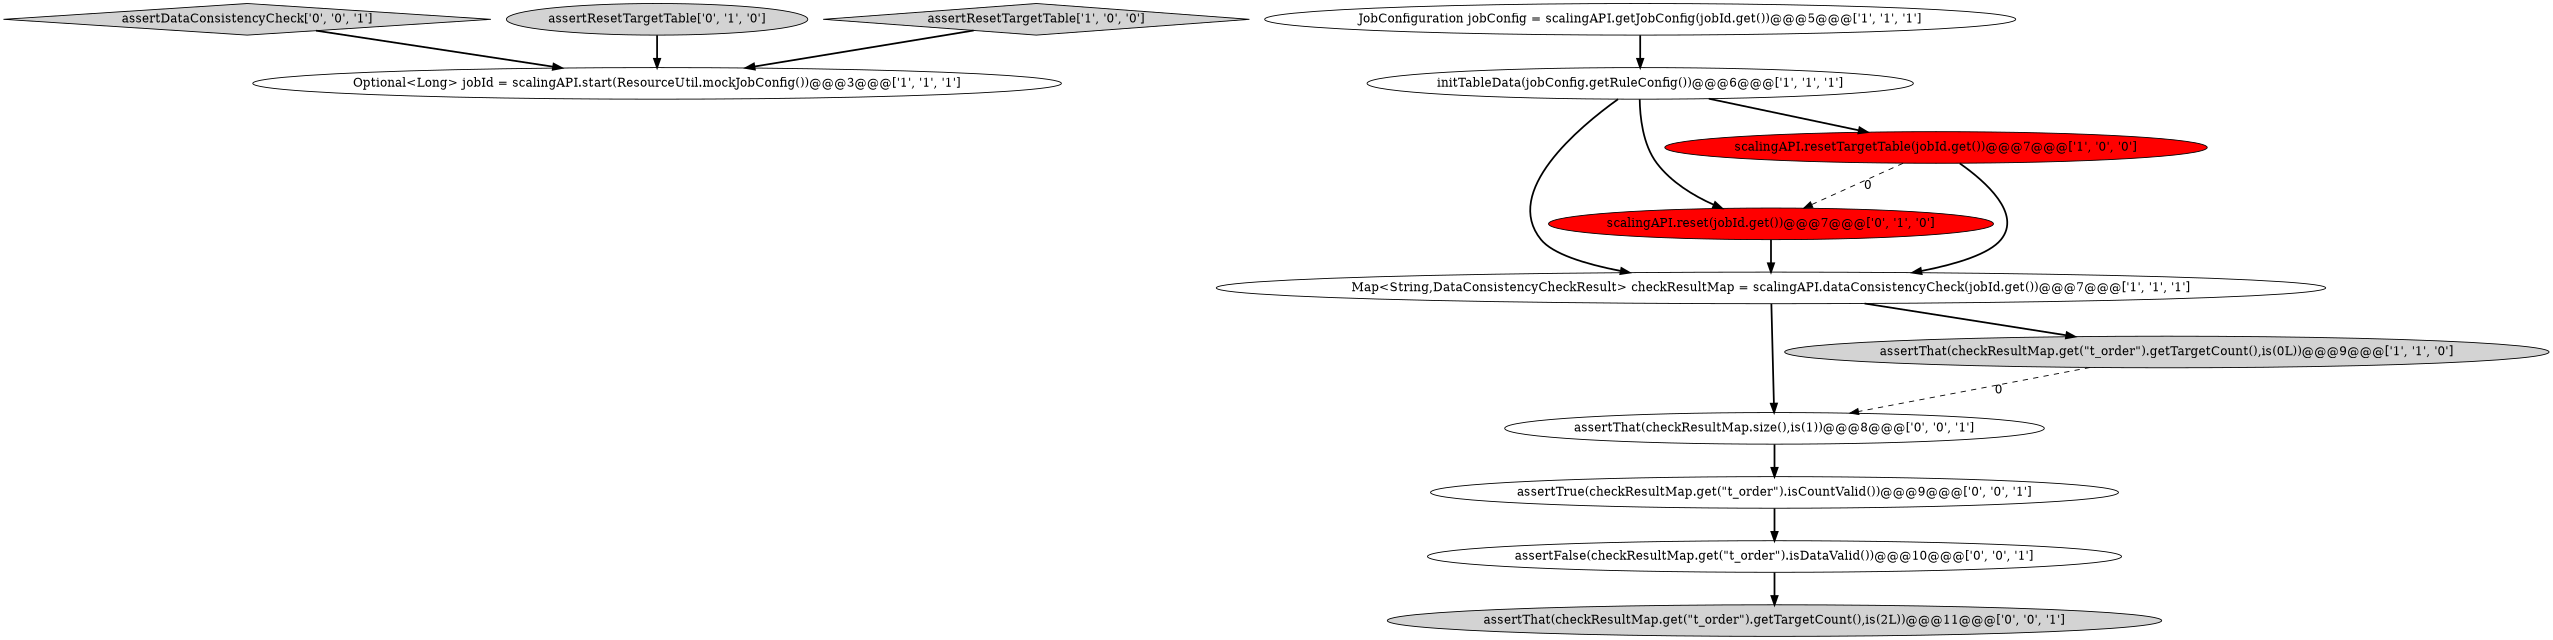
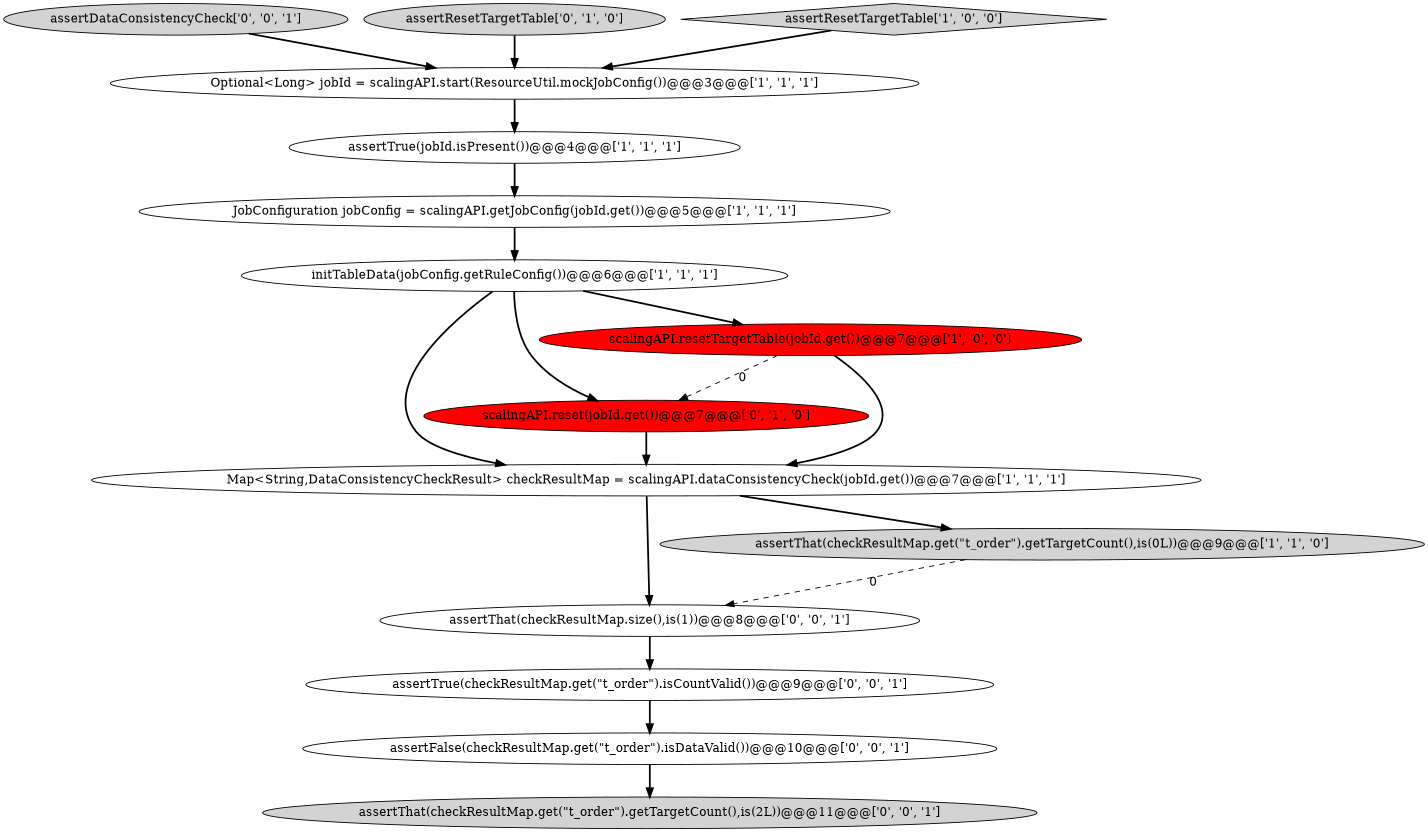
node "assertDataConsistencyCheck['0', '0', '1']": shape diamond -> ellipse
node "assertTrue(jobId.isPresent())@@@4@@@['1', '1', '1']": added
